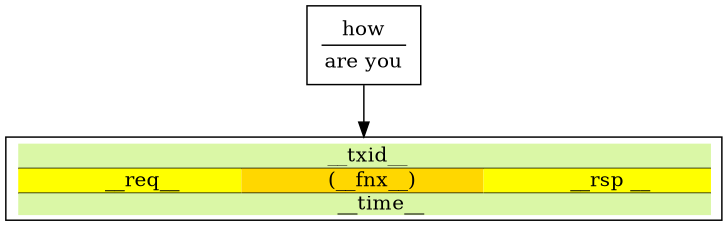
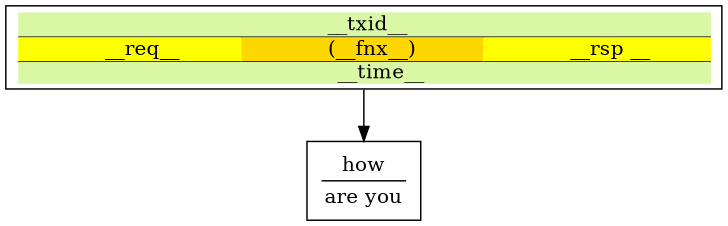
edge "how" -> "__txid__": reversed
